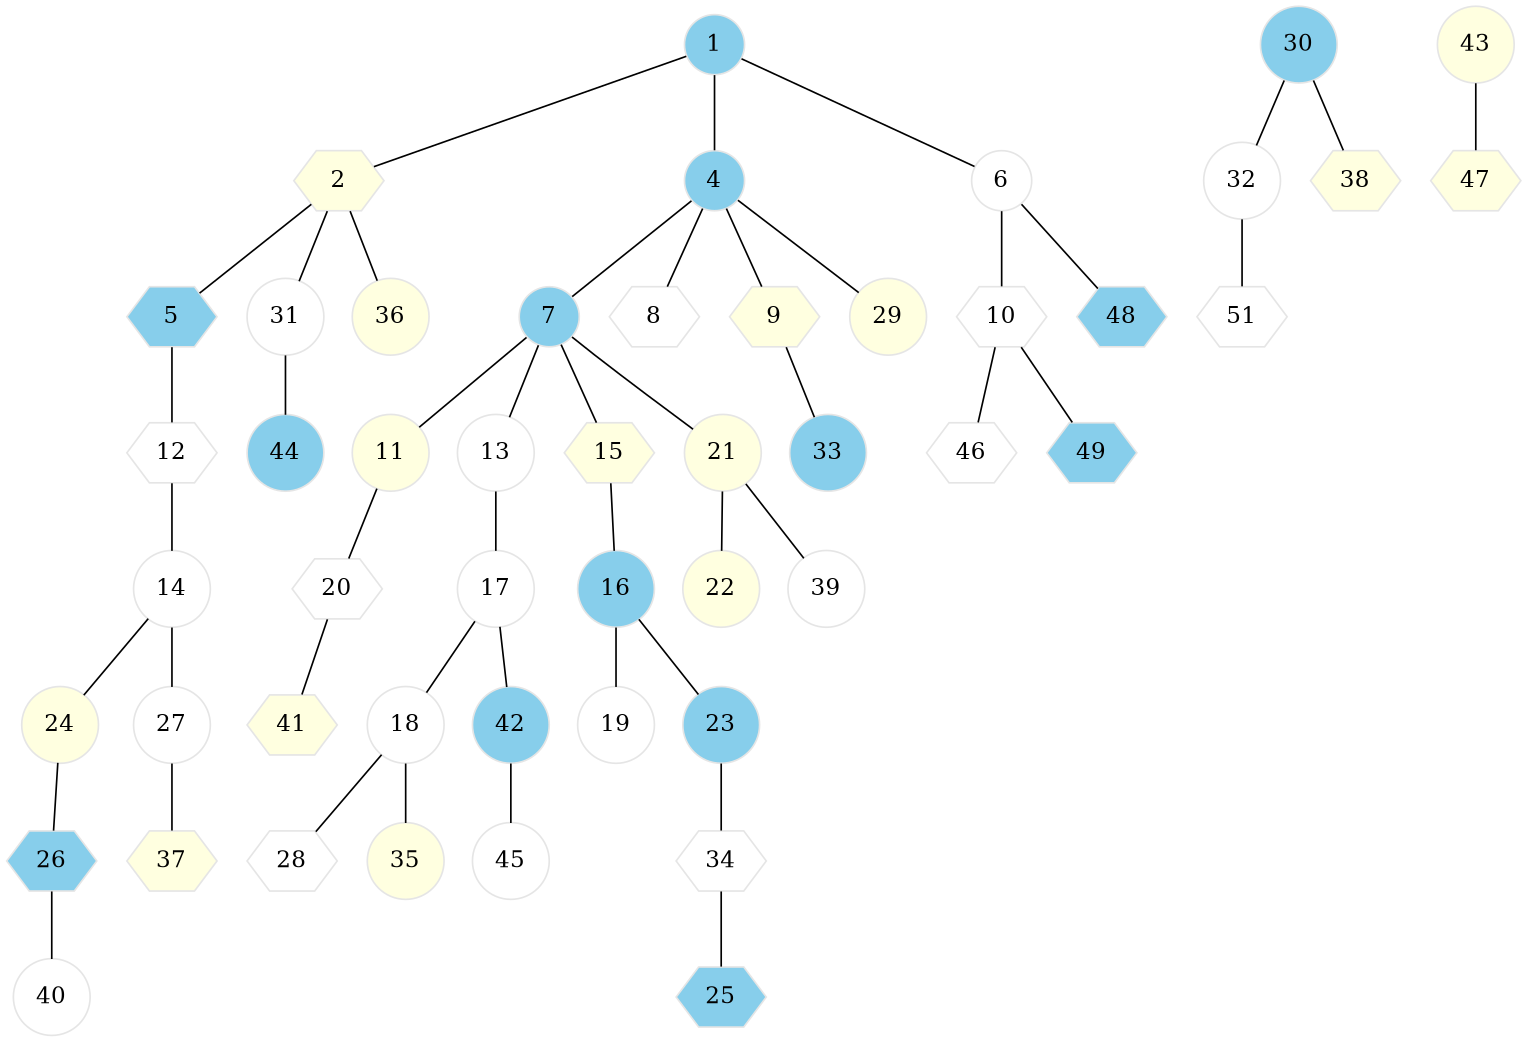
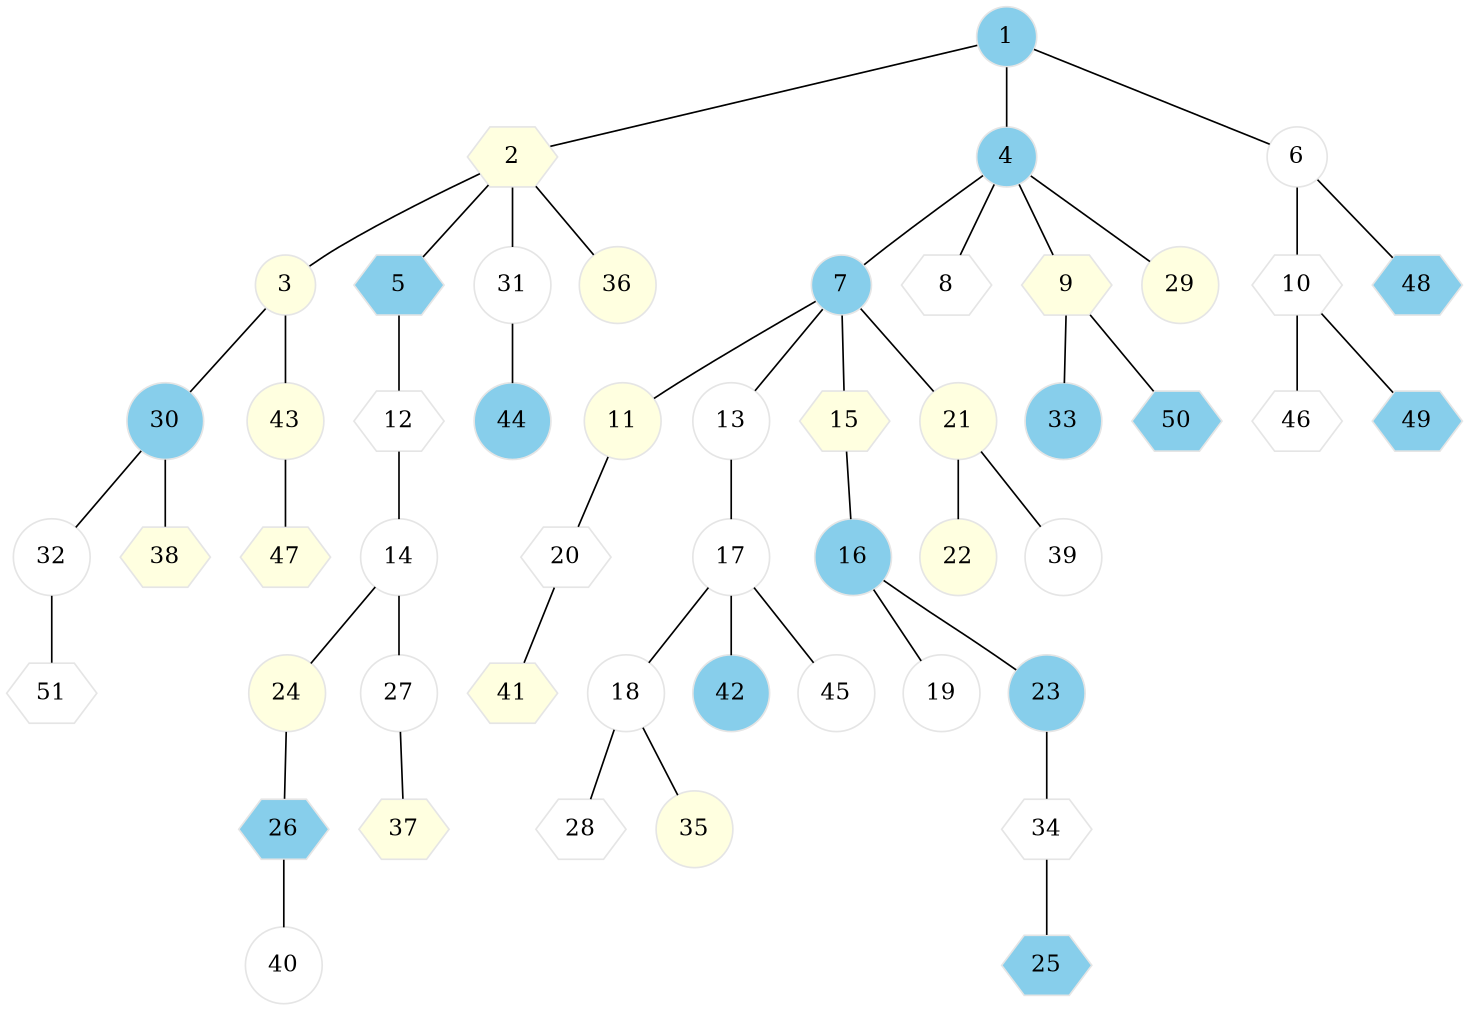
node "3": added
node "50": added
edge "42" -- "45": now "17" -- "45"
